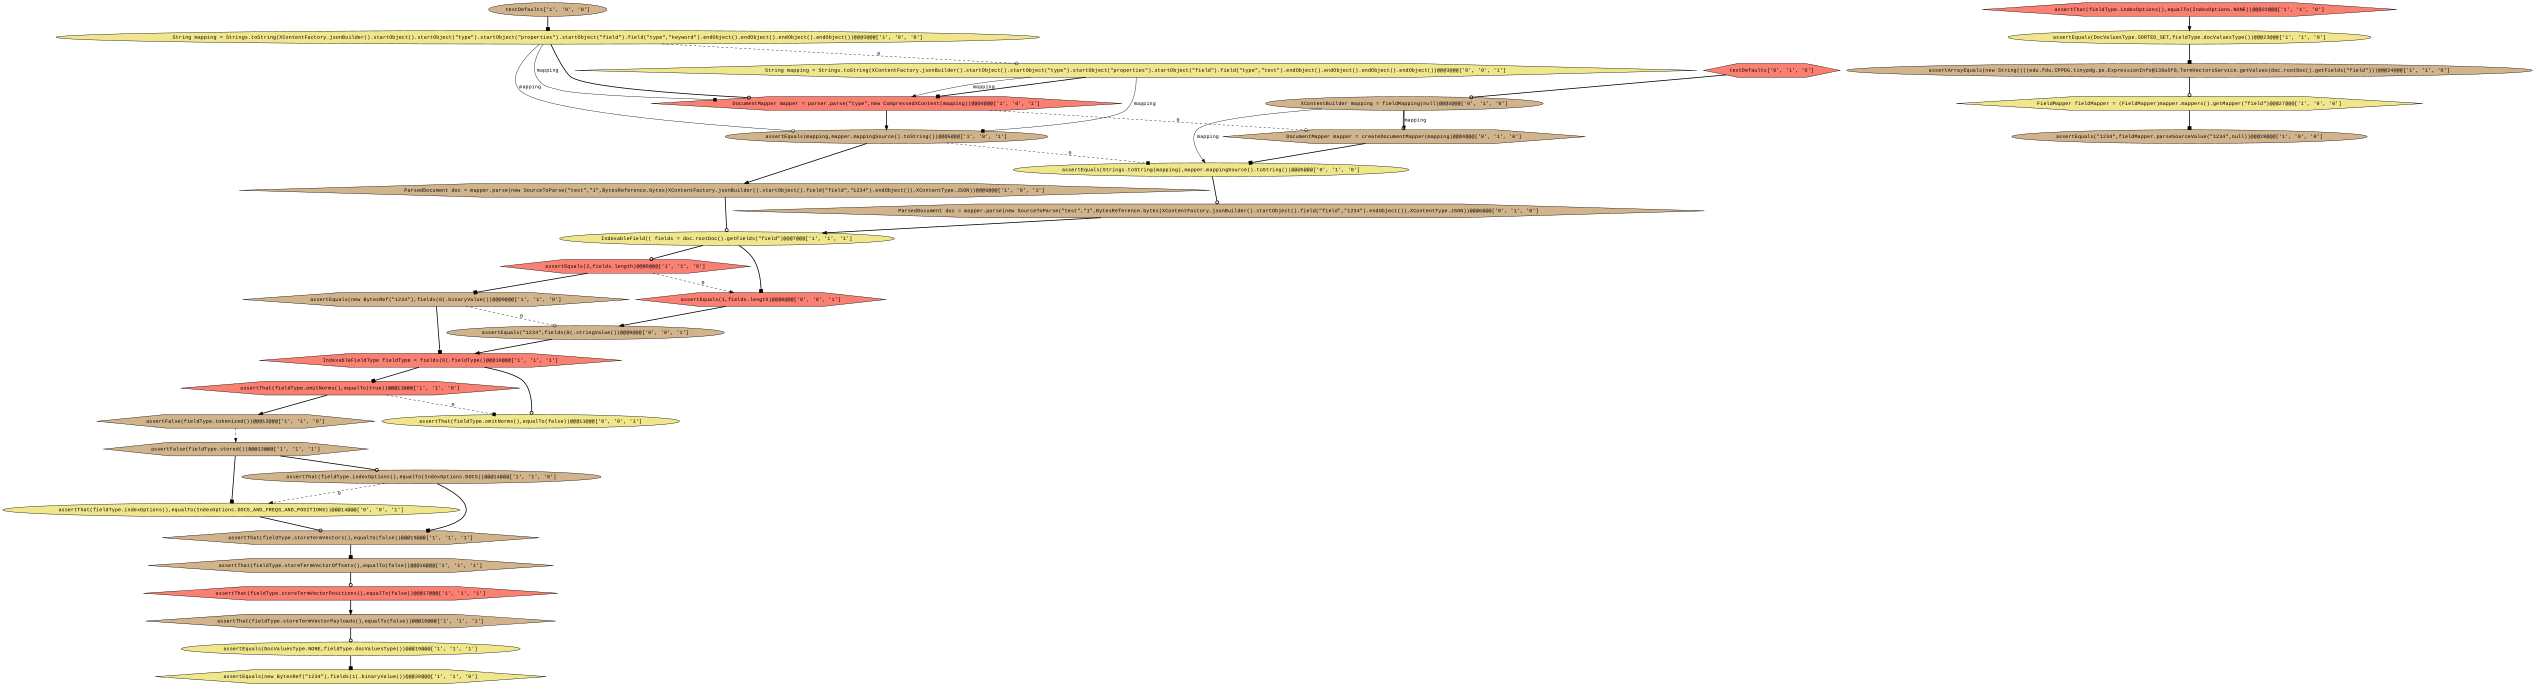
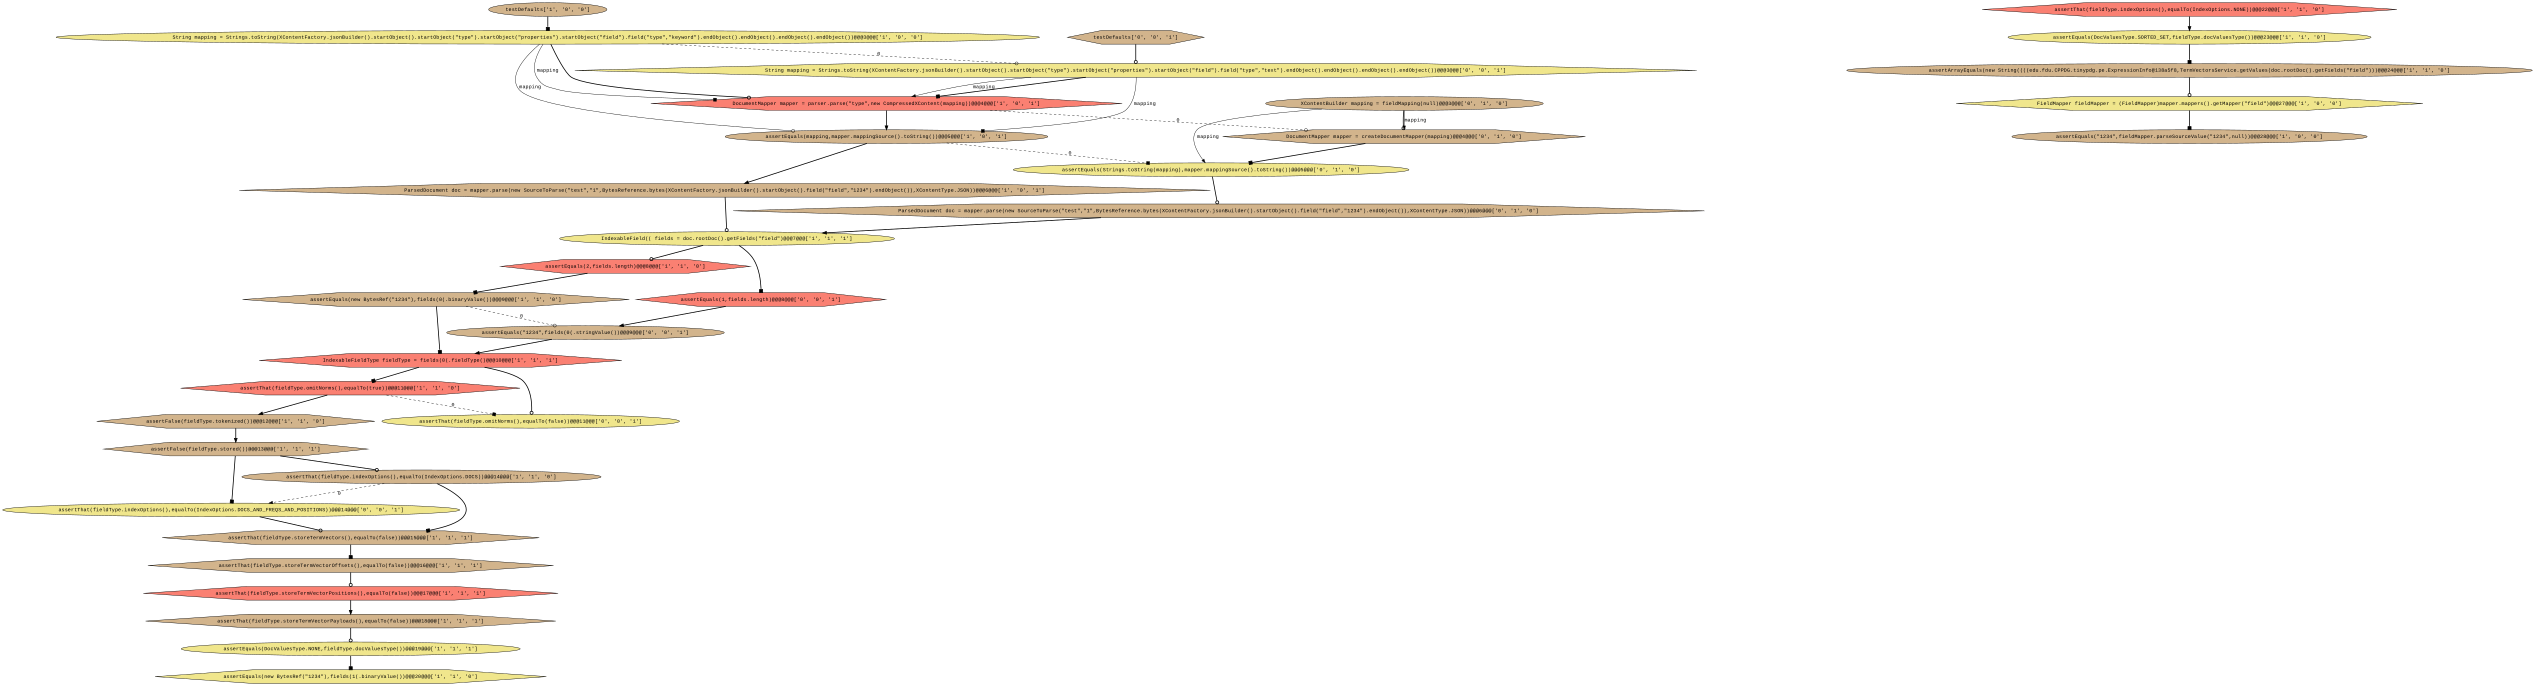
node "testDefaults['0', '0', '1']": added
node "testDefaults['0', '1', '0']": removed
edge "assertEquals(2,fields.length)@@@8@@@['1', '1', '0']" -> "assertEquals(1,fields.length)@@@8@@@['0', '0', '1']": removed, label "0"
edge "assertFalse(fieldType.tokenized())@@@12@@@['1', '1', '0']" -> "assertFalse(fieldType.stored())@@@13@@@['1', '1', '1']": style dashed -> bold
